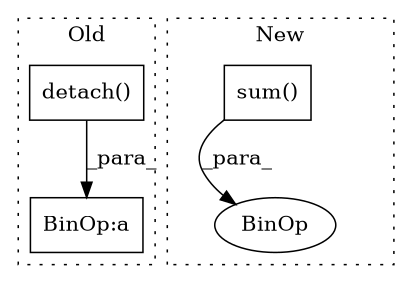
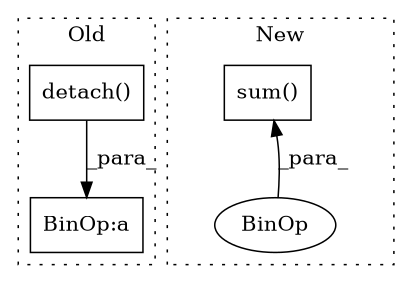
edge "sum()" -> "BinOp": reversed
